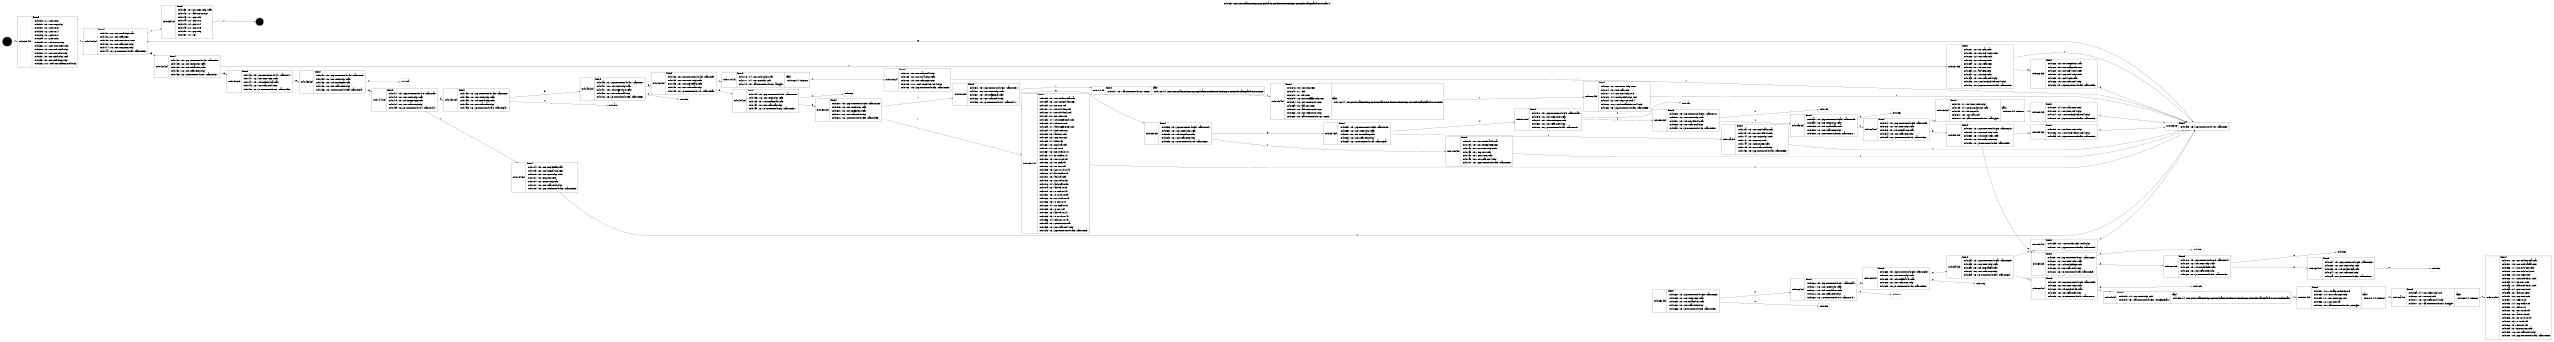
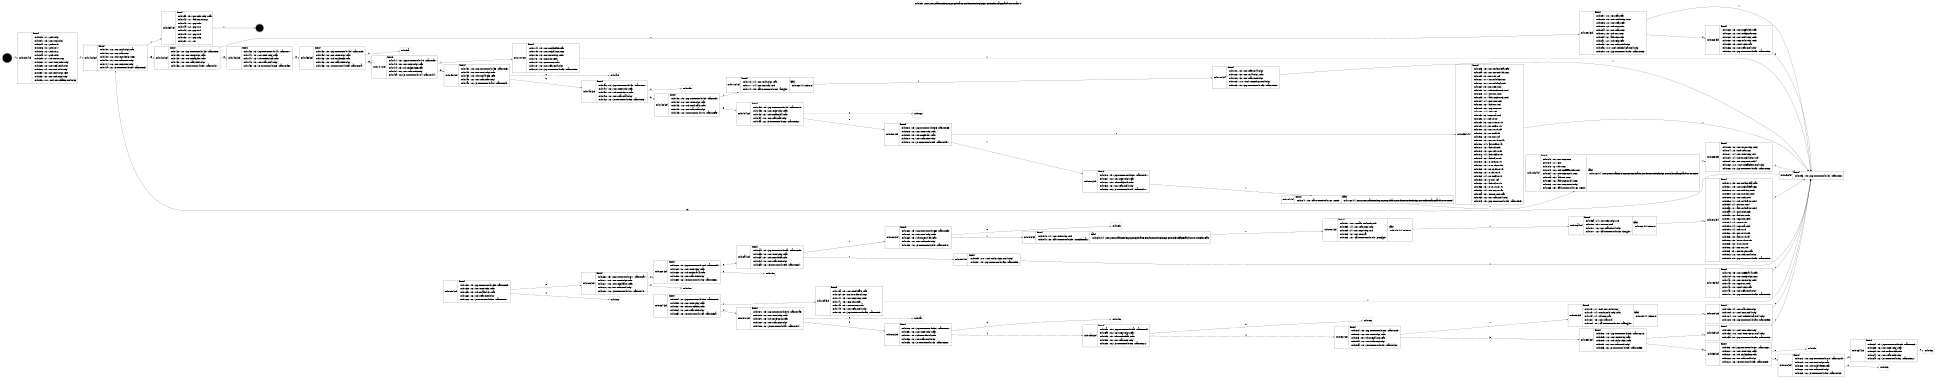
node "0x401538 [28]": removed
edge "0x40197c [97]" -> "0x401db3 [5]": added, label "1"
